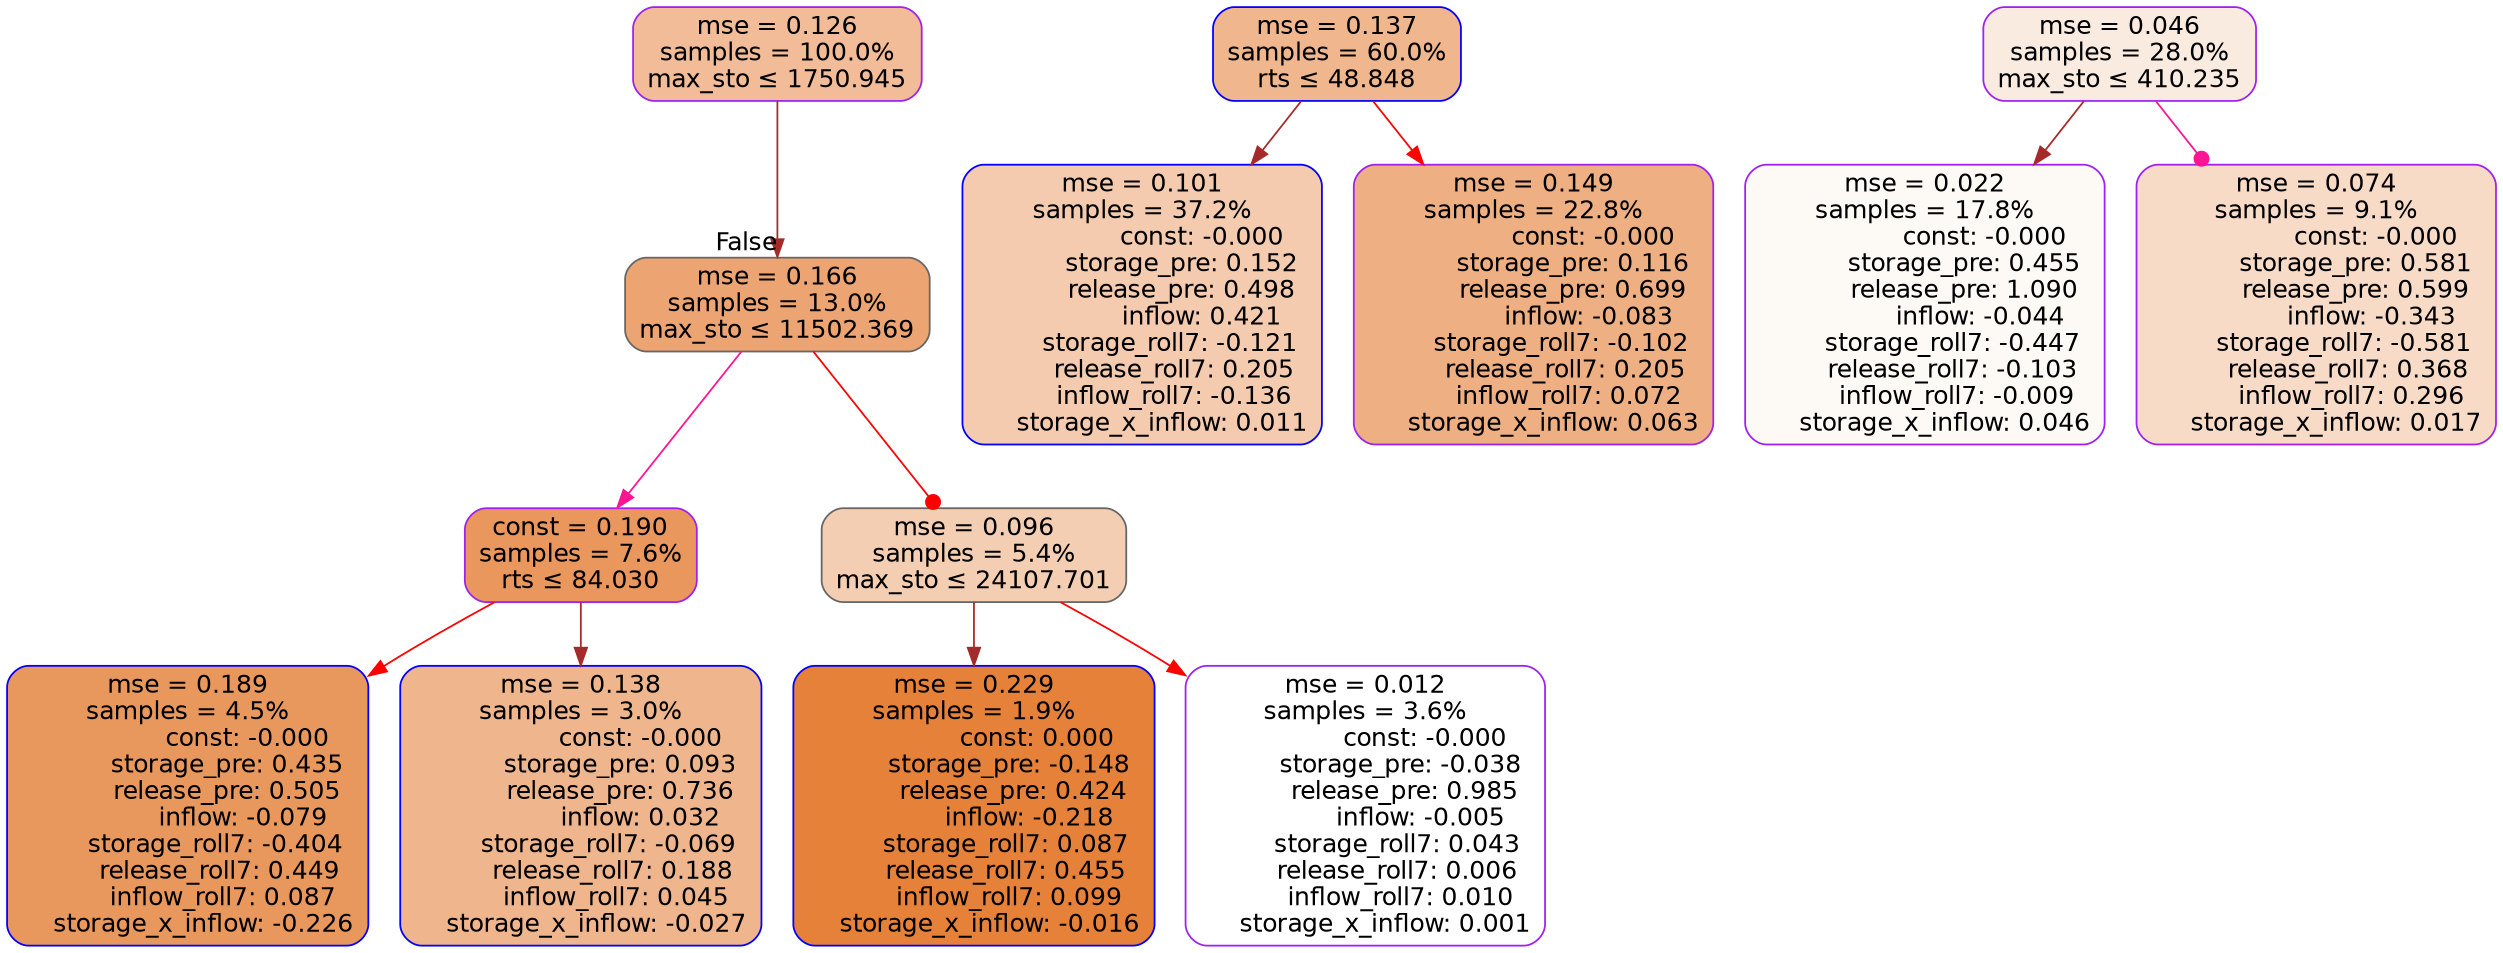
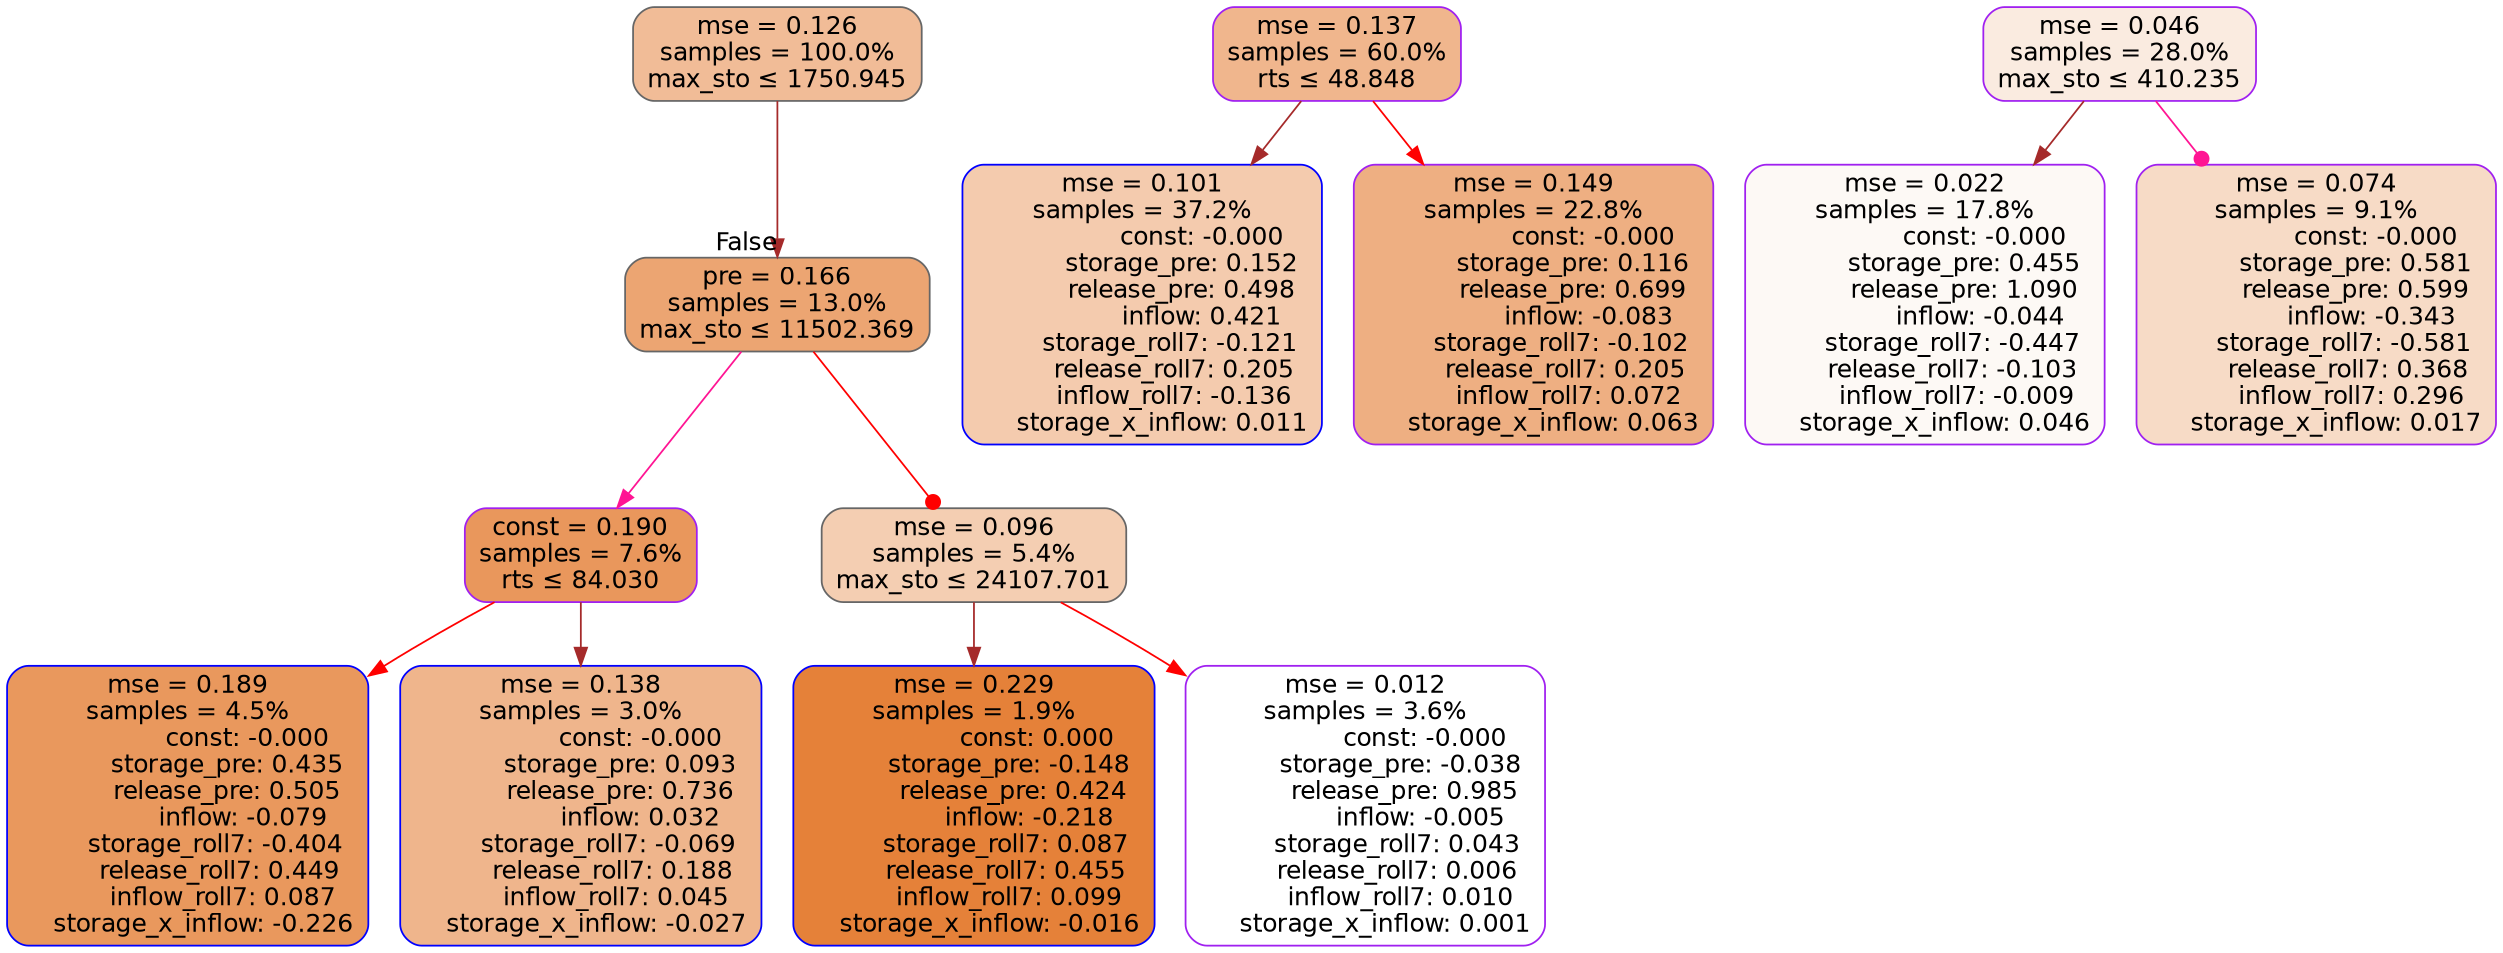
node "mse = 0.126 samples = 100.0% max_sto ≤ 1750.945": color purple -> gray40
node "mse = 0.137 samples = 60.0% rts ≤ 48.848": color blue -> purple
node "mse = 0.166 samples = 13.0% max_sto ≤ 11502.369": label "mse = 0.166 samples = 13.0% max_sto ≤ 11502.369" -> "pre = 0.166 samples = 13.0% max_sto ≤ 11502.369"
